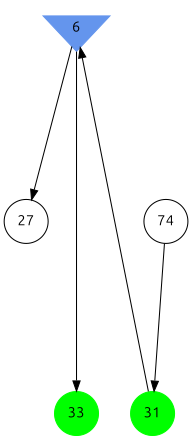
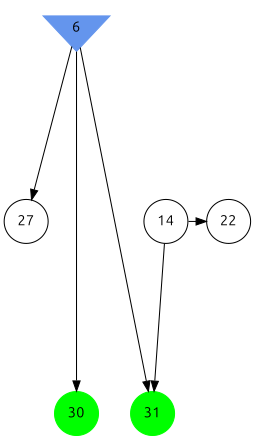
node "74": label "74" -> "14"
node "22": added
edge "31" -> "6": reversed
node "33": label "33" -> "30"
